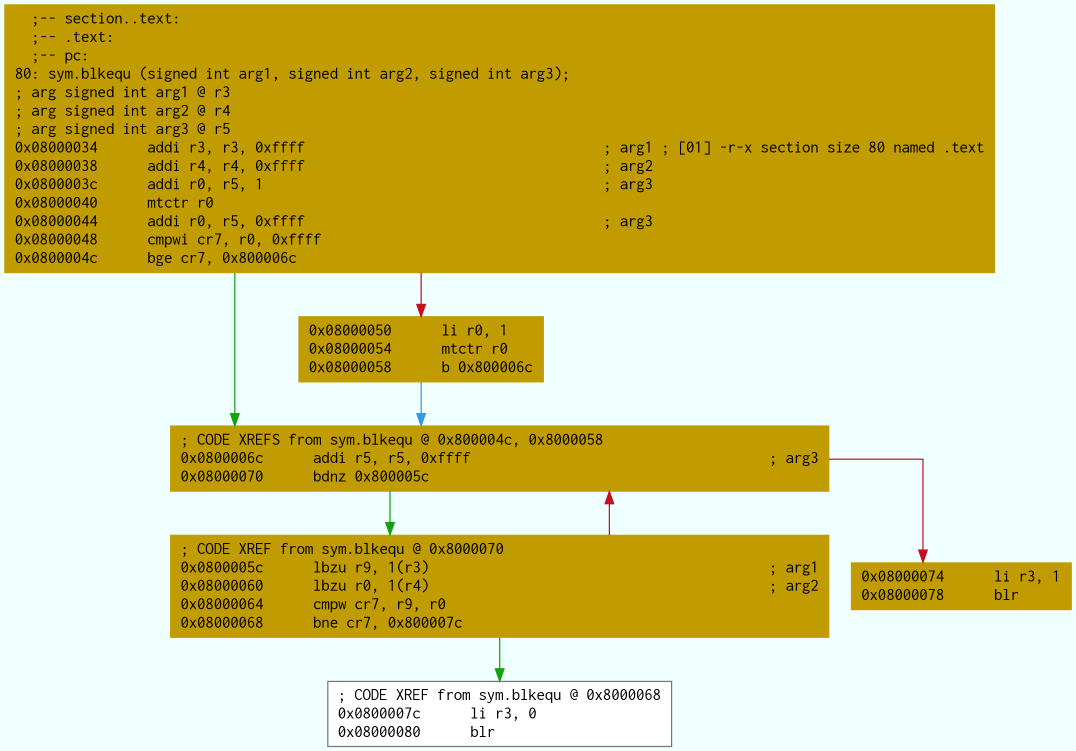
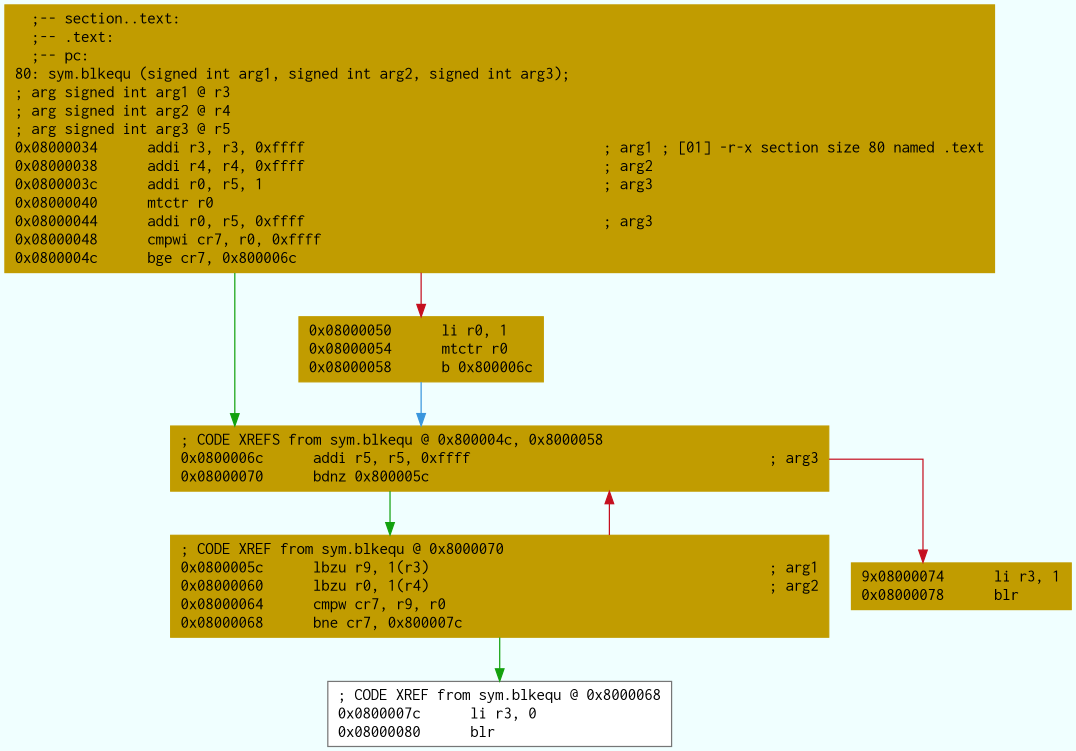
node "0x08000074      li r3, 1 0x08000078      blr": label "0x08000074      li r3, 1 0x08000078      blr" -> "9x08000074      li r3, 1 0x08000078      blr"
